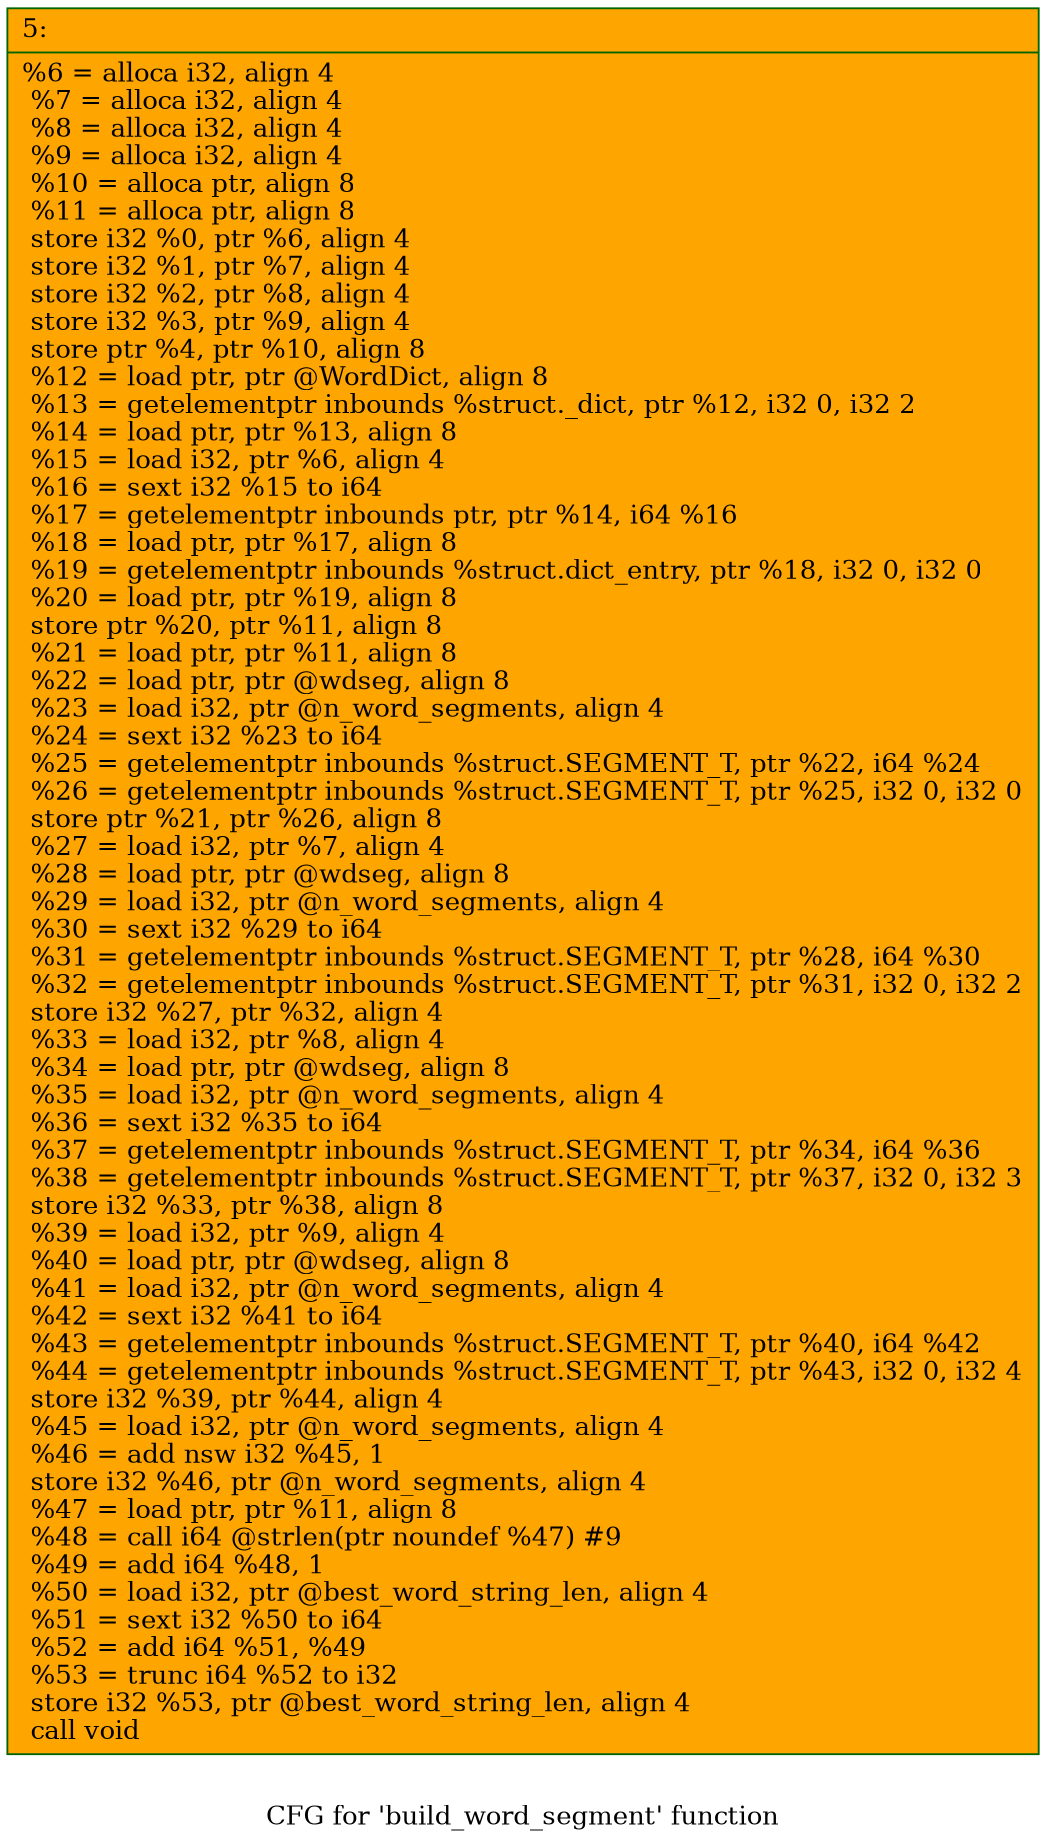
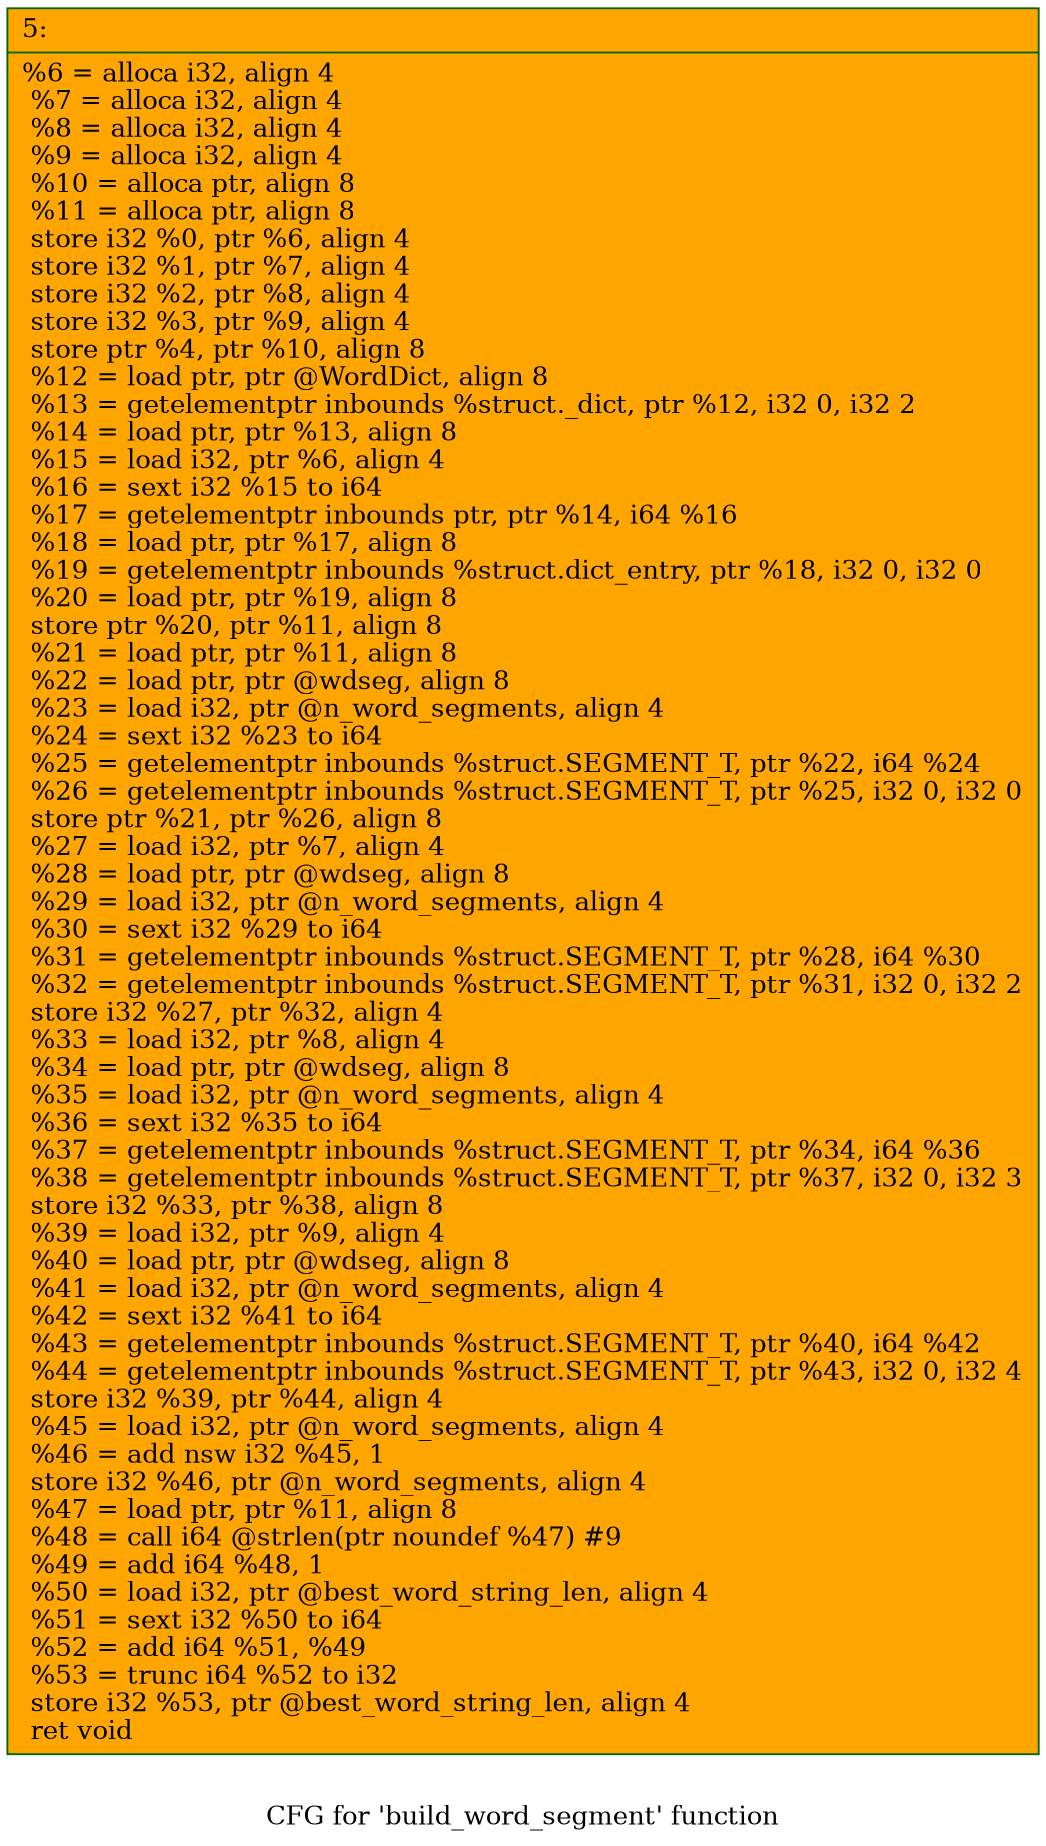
node "5:": text "call void" -> "ret void"
